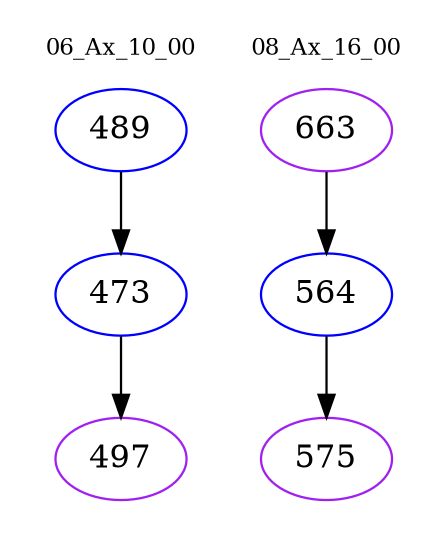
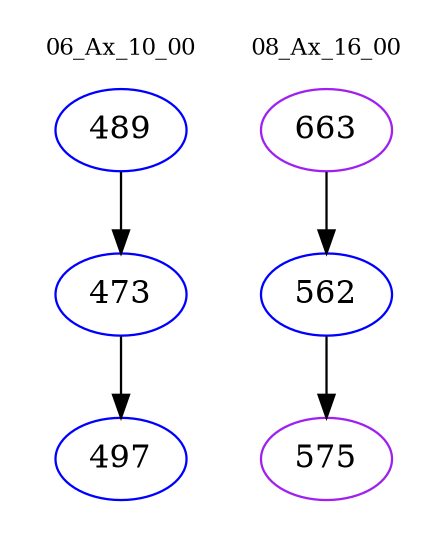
node "564": label "564" -> "562"
node "497": color purple -> blue
